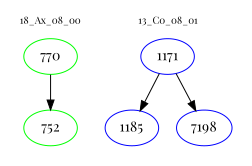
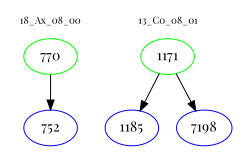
node "1171": color blue -> green
node "752": color green -> blue
